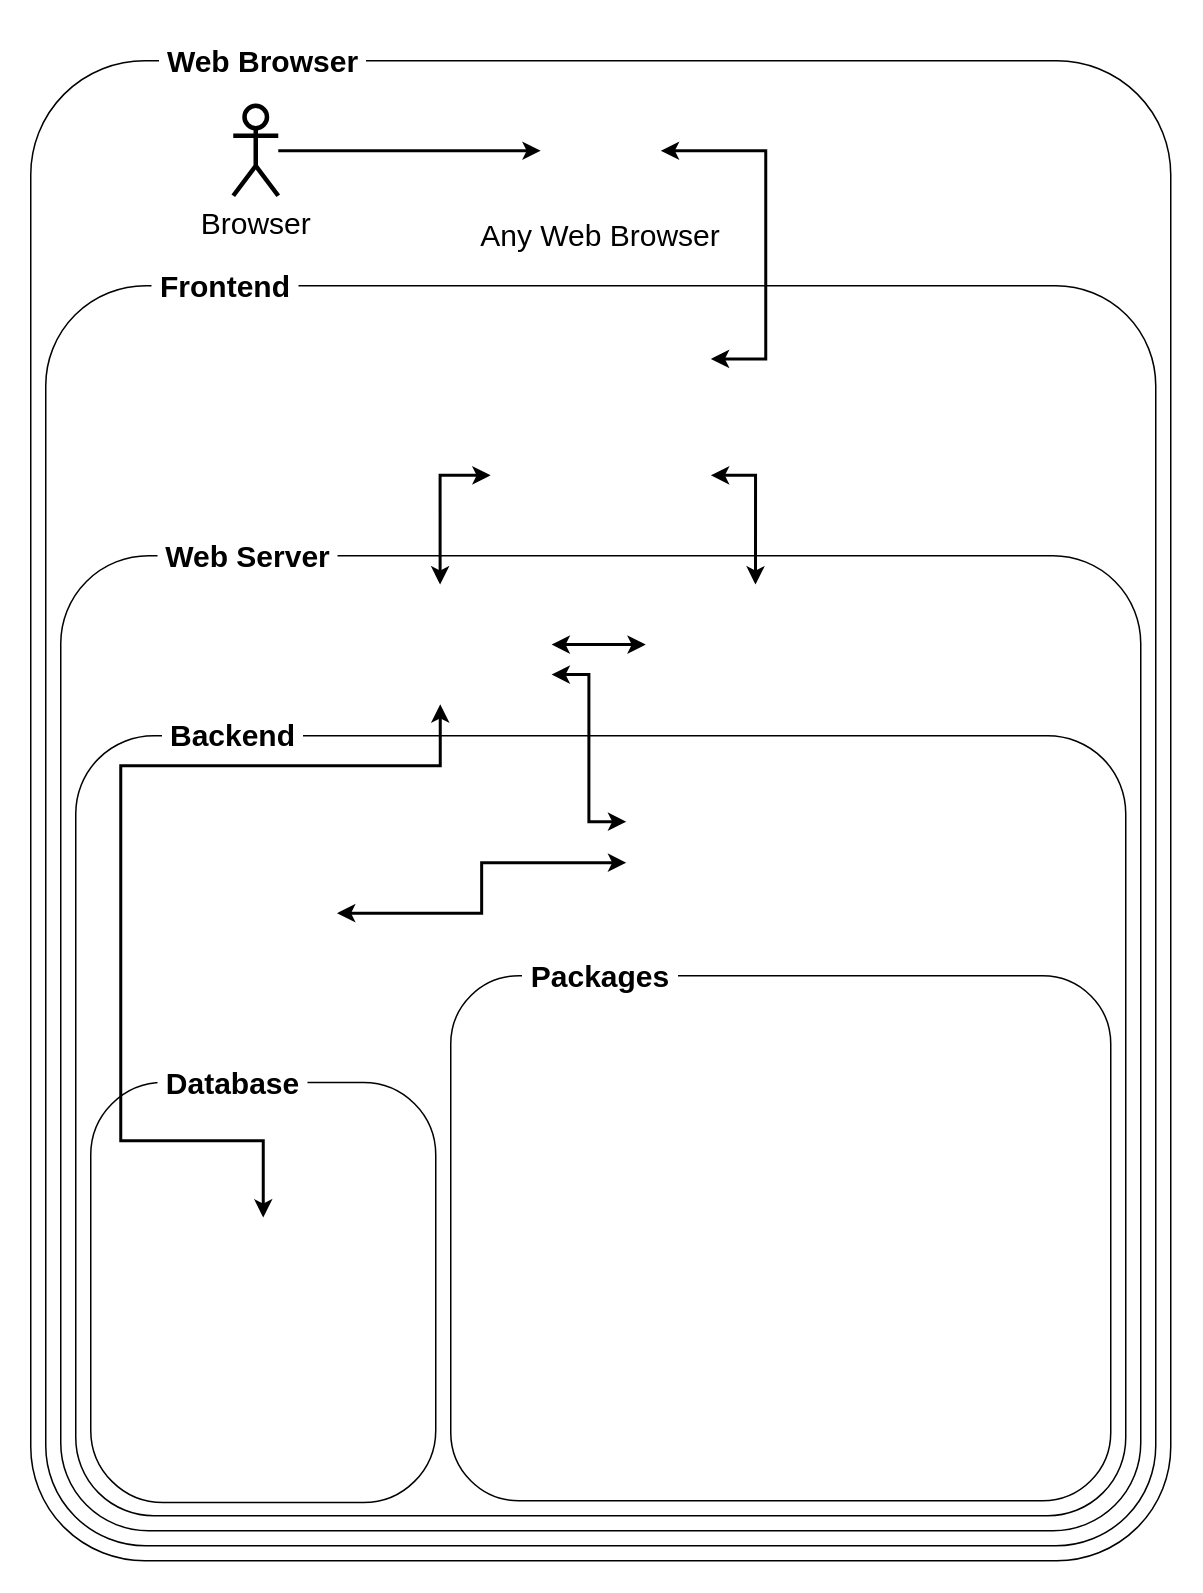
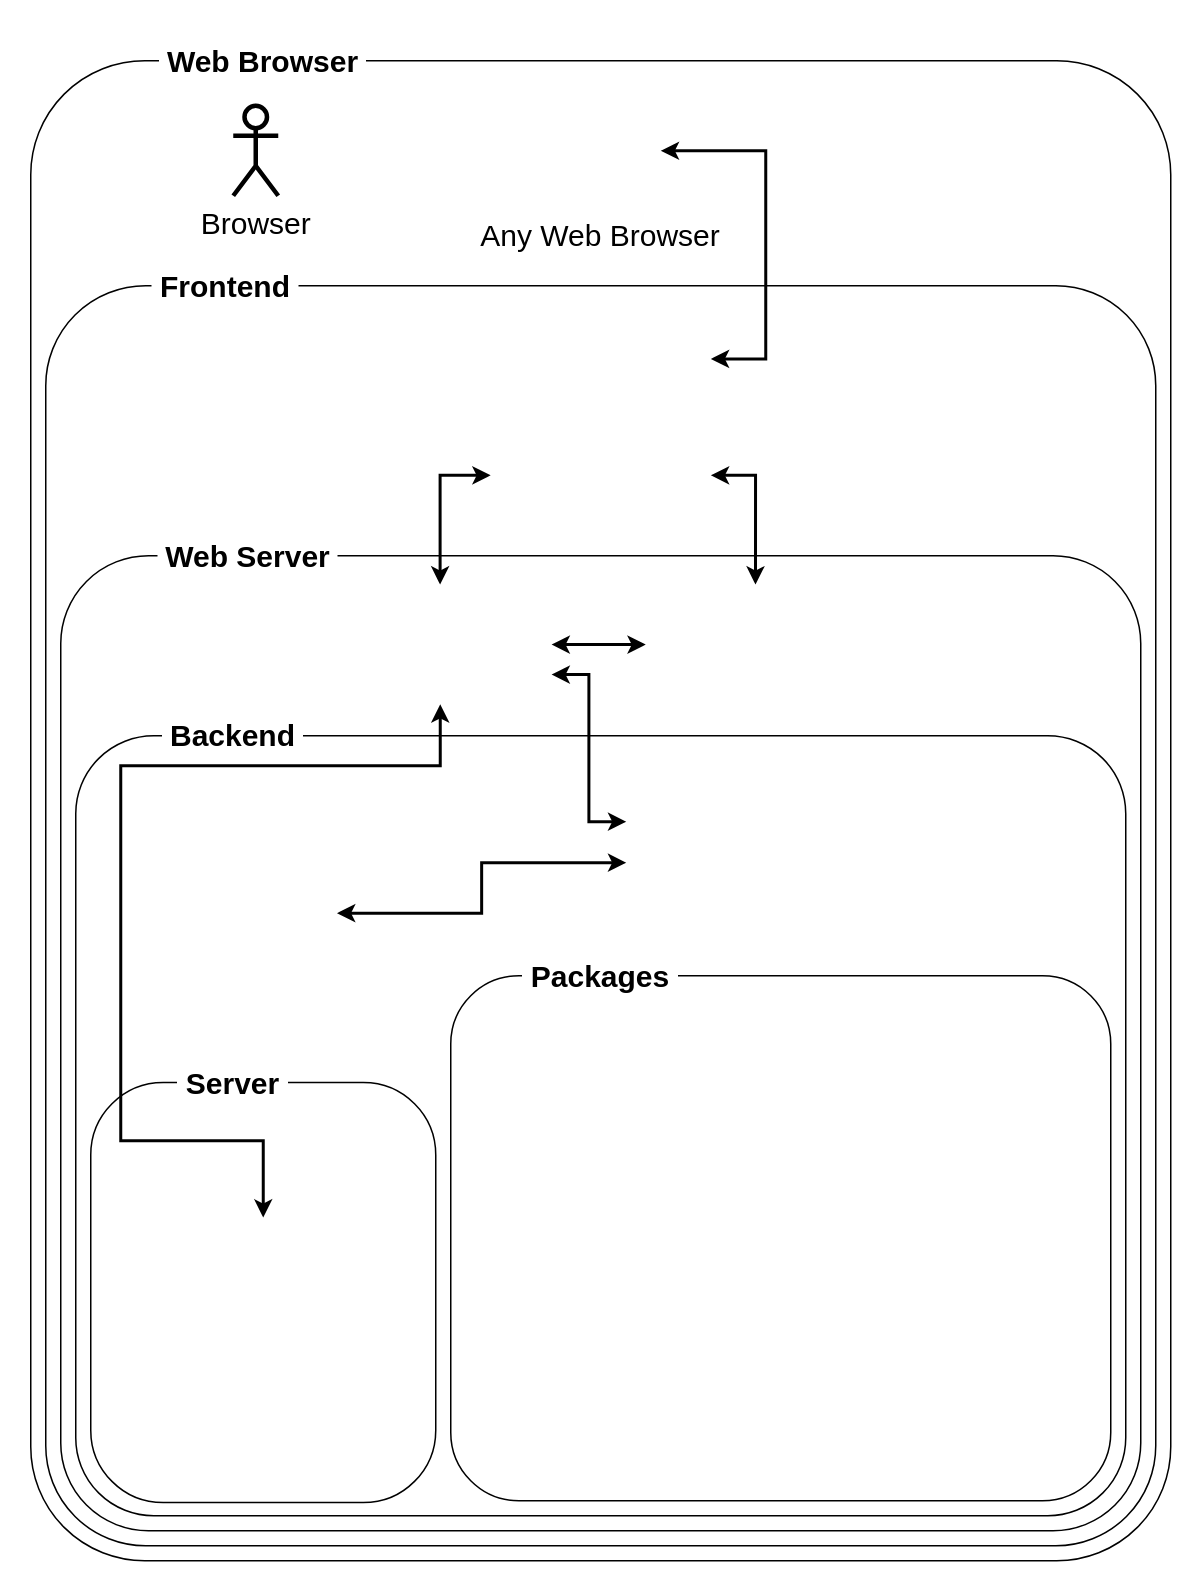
edge "Browser" -> "Any Web Browser": removed
node "Database": label "Database" -> "Server"
